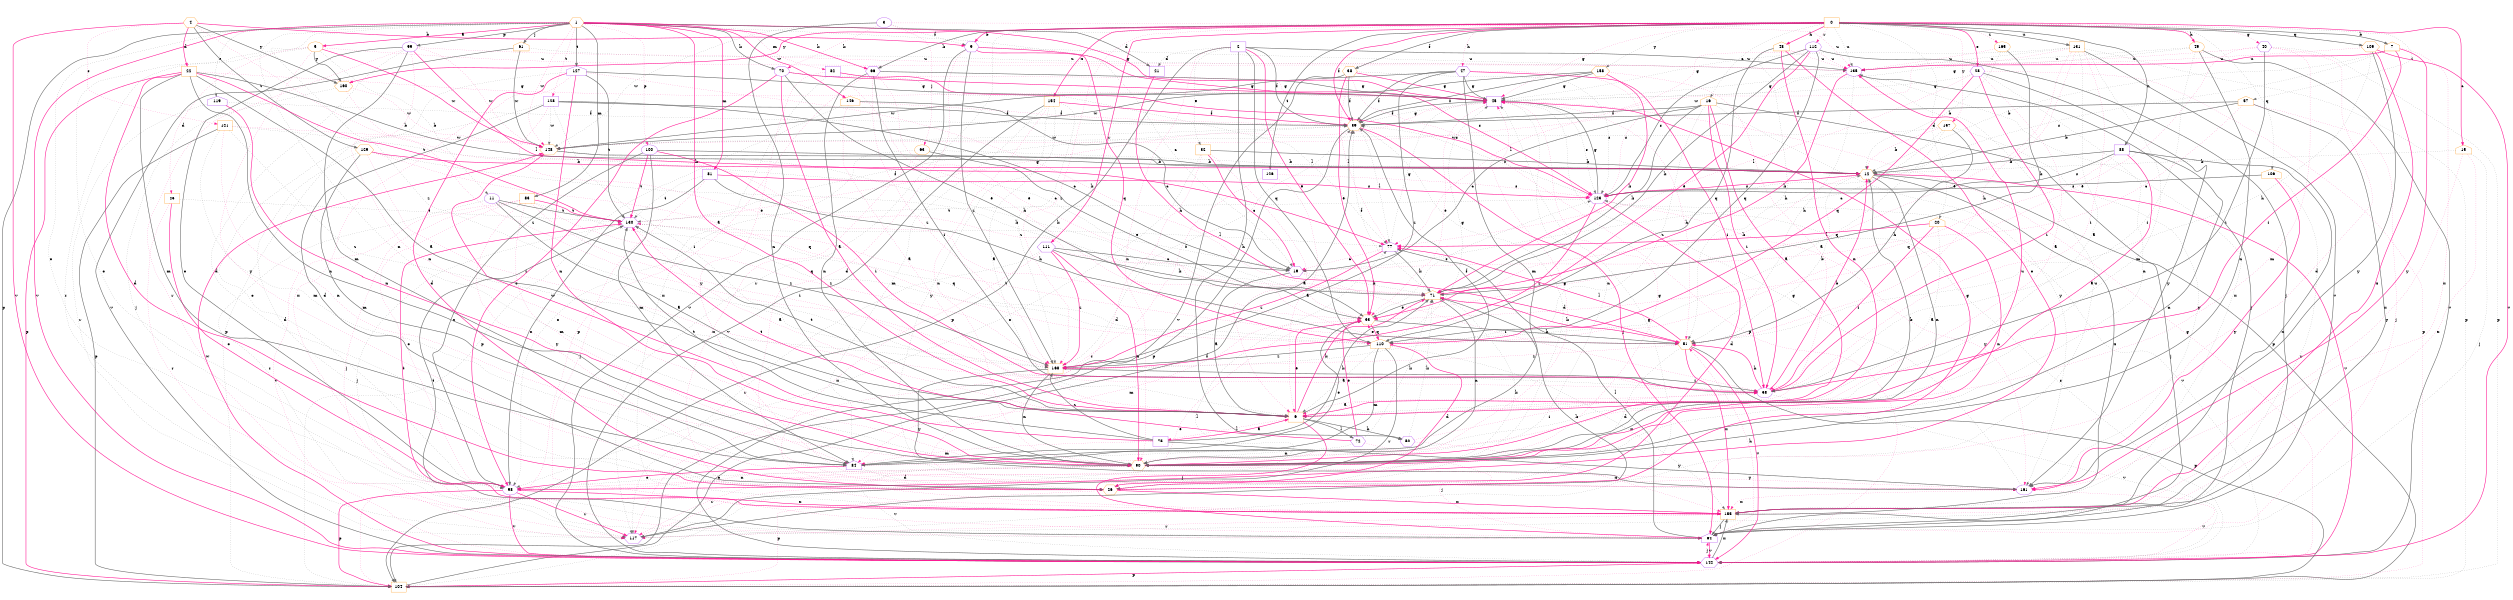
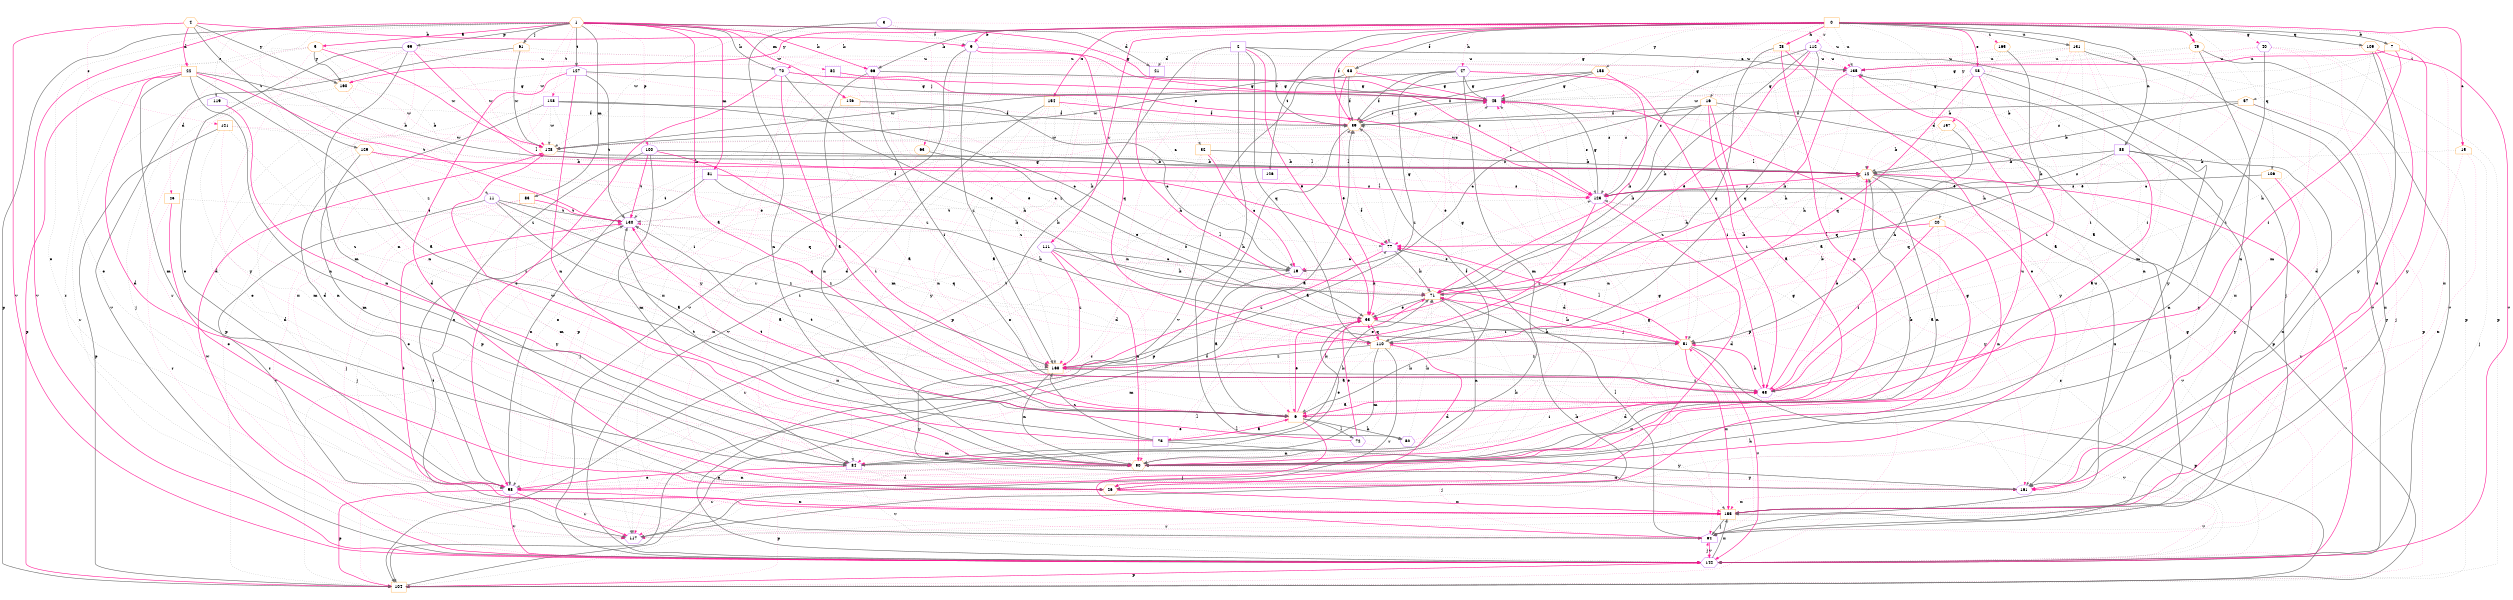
edge "39" -> "64": style bold -> dotted
edge "11" -> "117": style dotted -> bold
edge "131" -> "64": now "131" -> "142"
